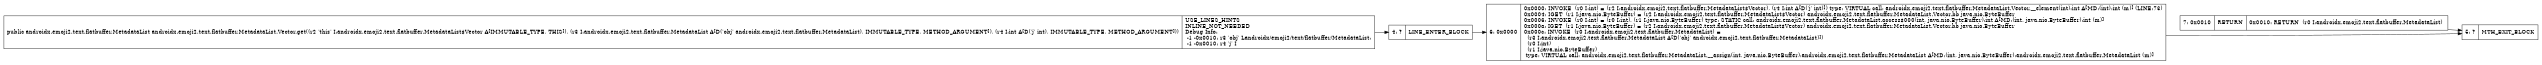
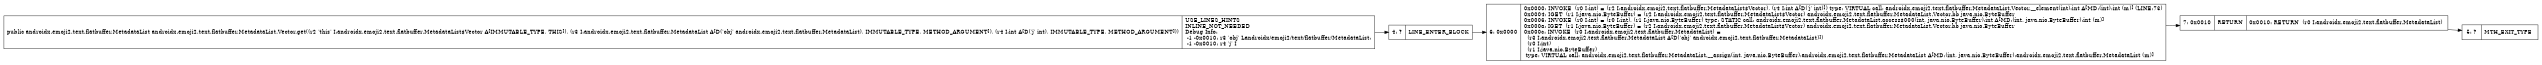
node "5: ?": text "MTH_EXIT_BLOCK" -> "MTH_EXIT_TYPE"
edge "6: 0x0000" -> "5: ?": now "6: 0x0000" -> "7: 0x0010"
